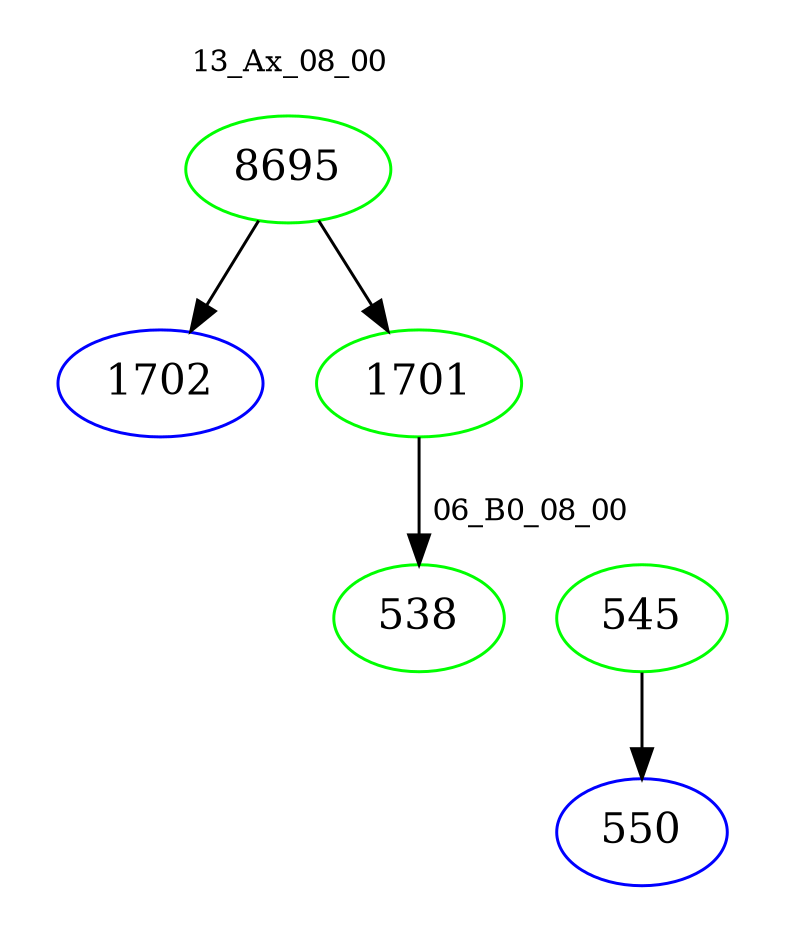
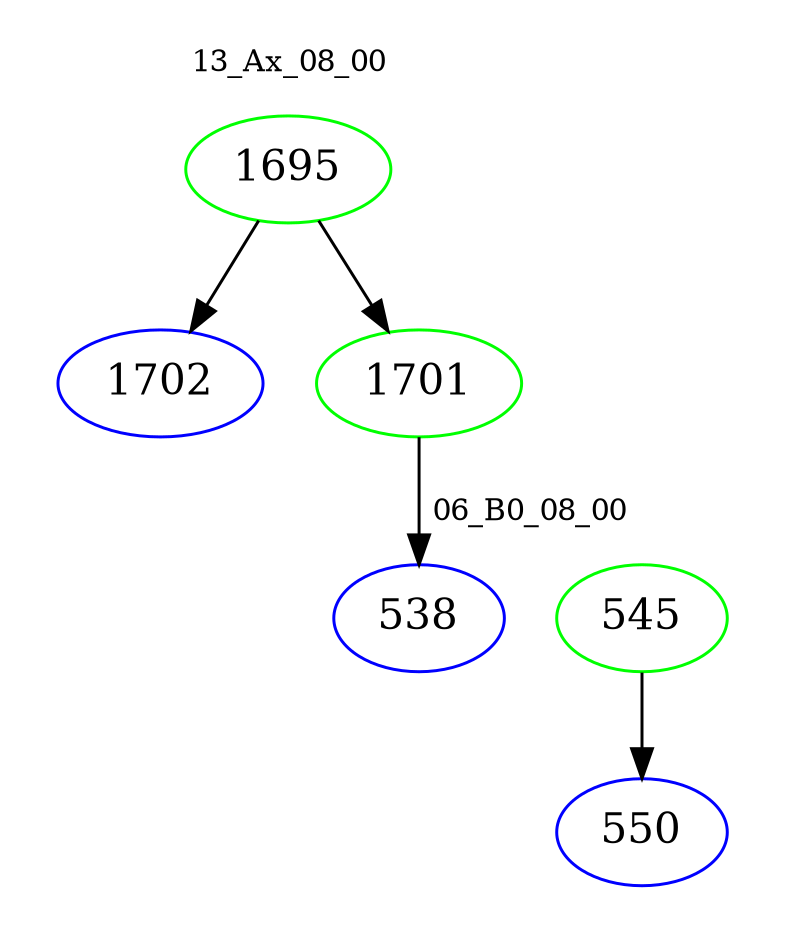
node "8695": label "8695" -> "1695"
node "538": color green -> blue
